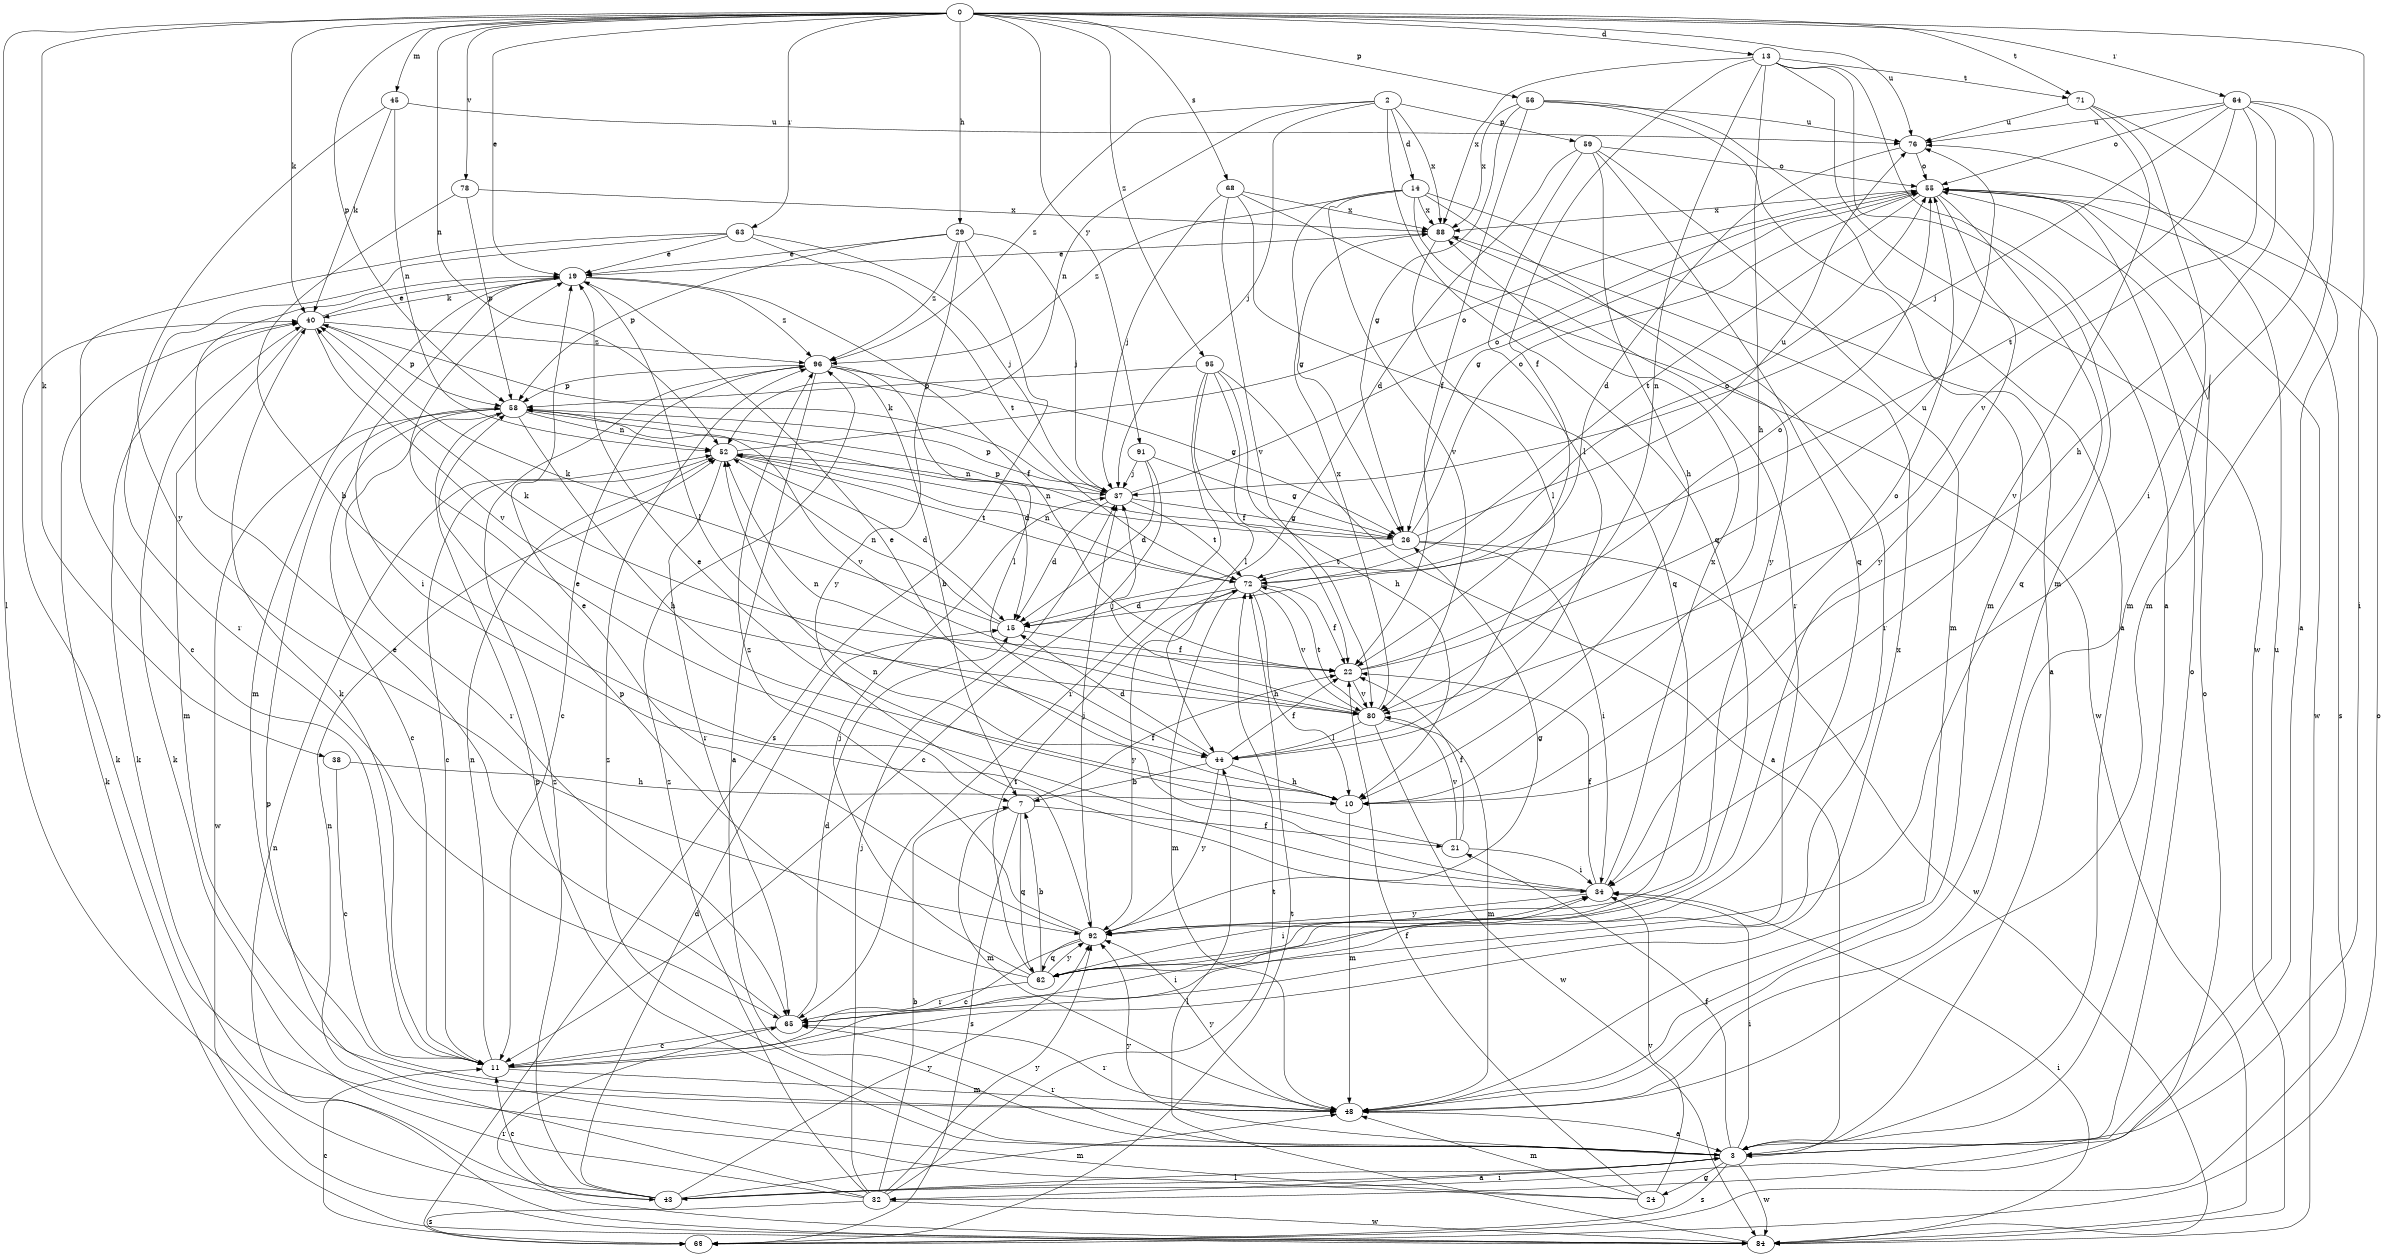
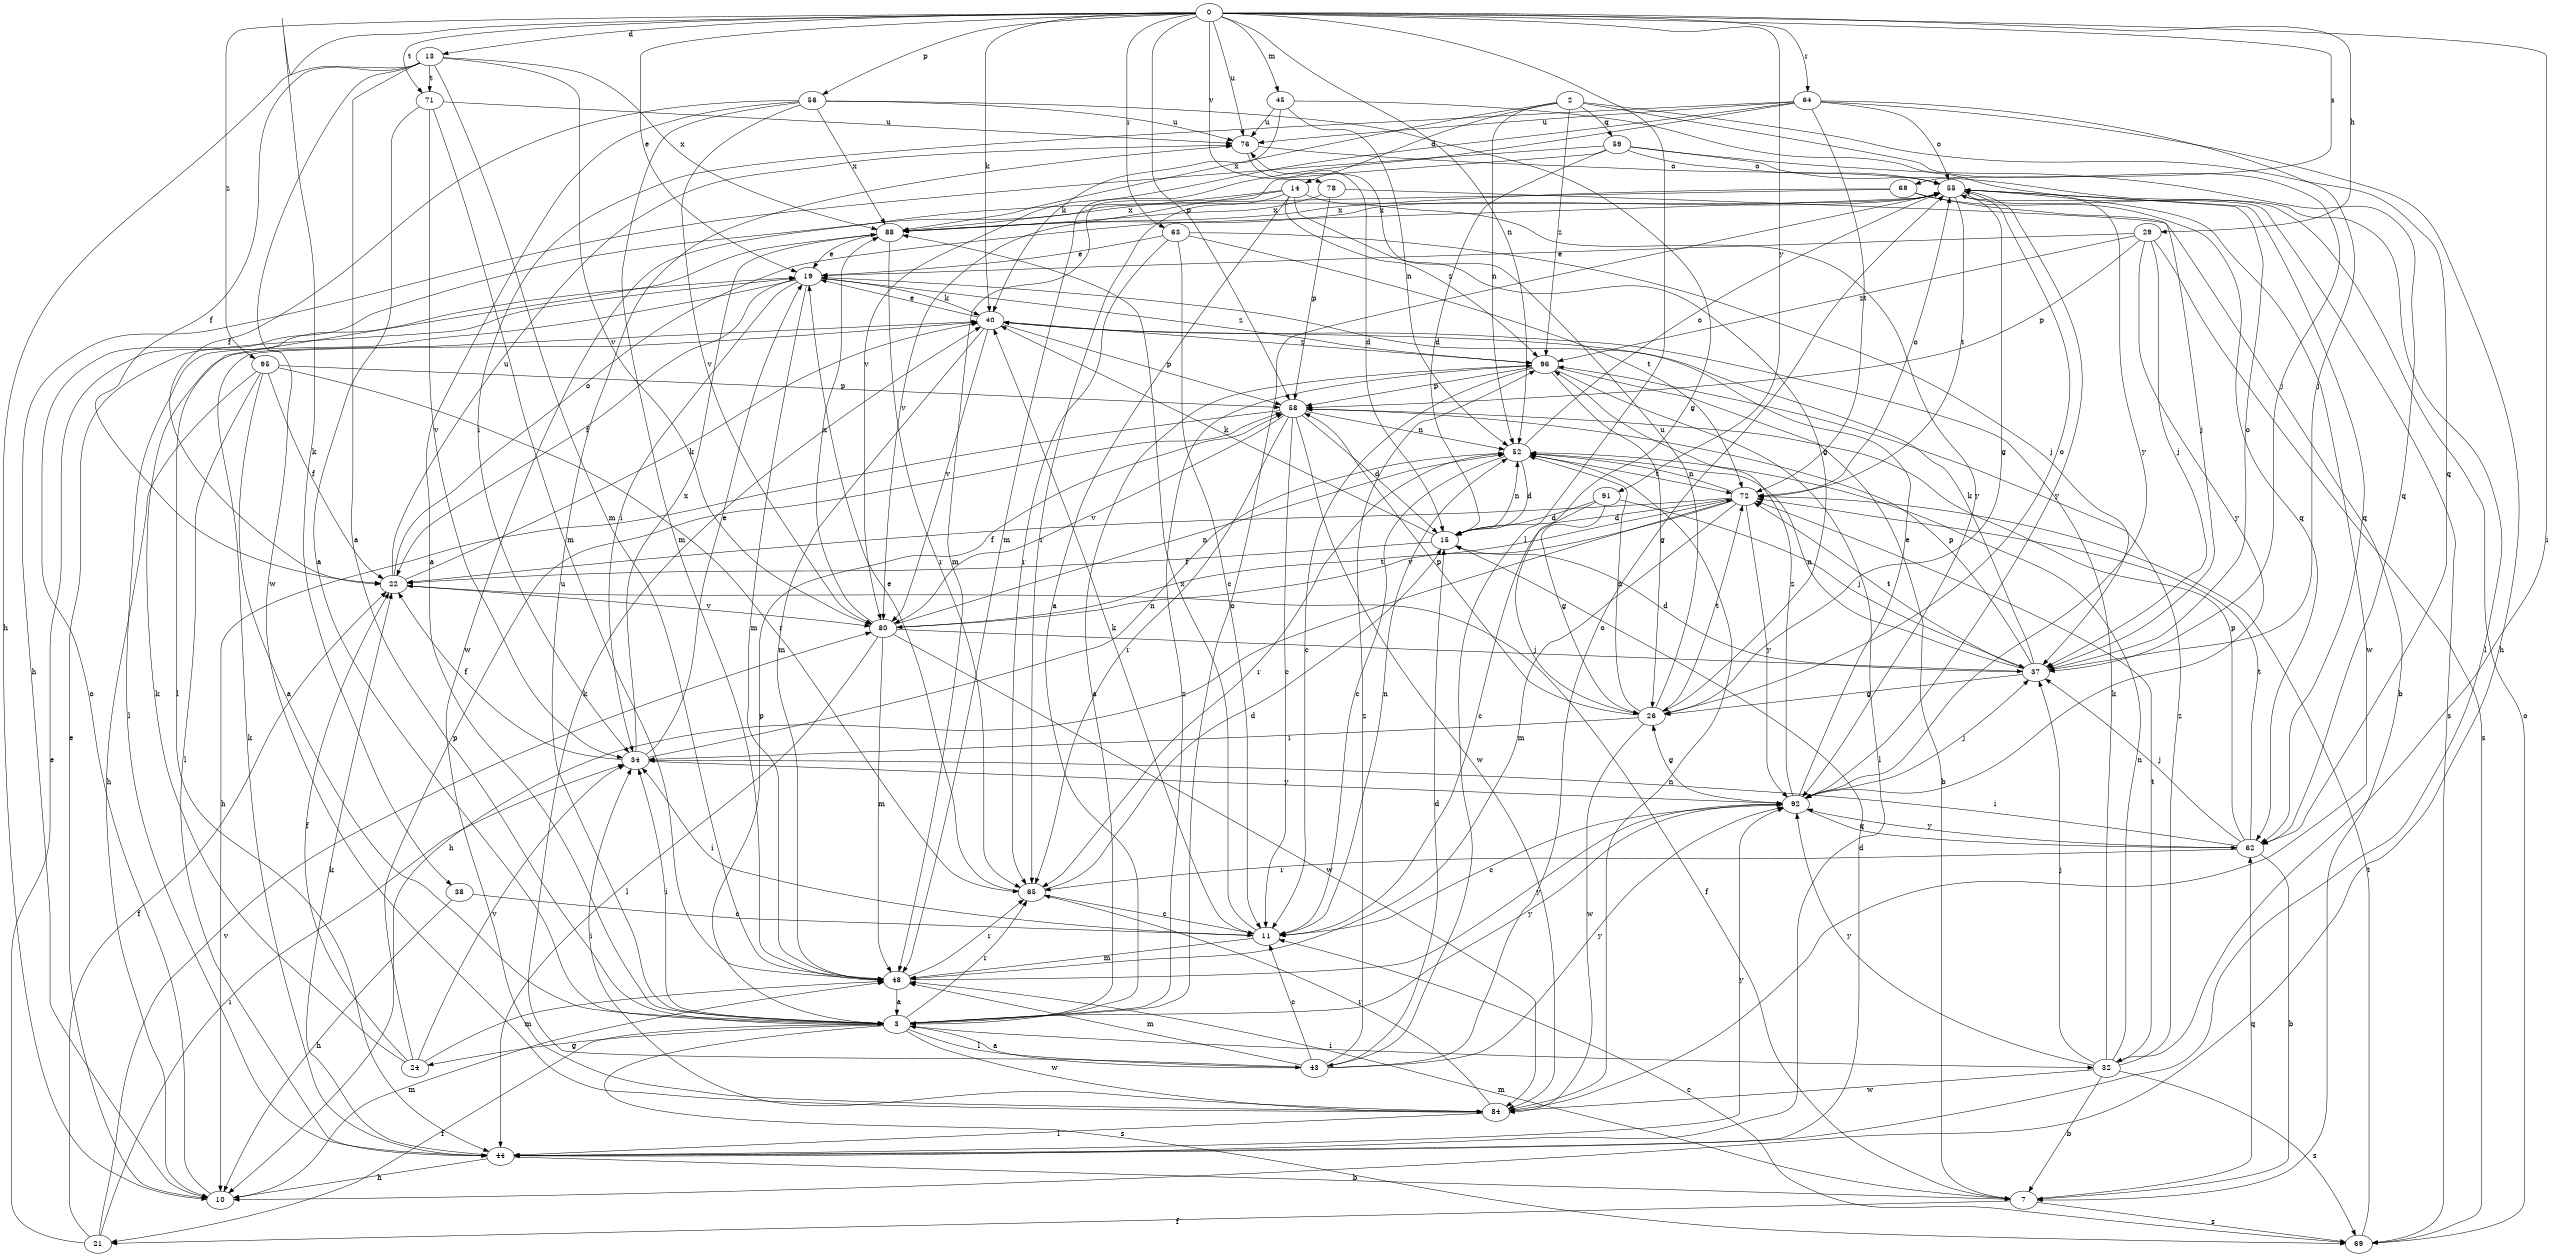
edge "2" -> "59": label "p" -> "q"
edge "13" -> "80": label "n" -> "v"
edge "68" -> "80": now "56" -> "80"
edge "52" -> "37": reversed
edge "44" -> "22": label "f" -> "k"
edge "84" -> "40": now "44" -> "40"
